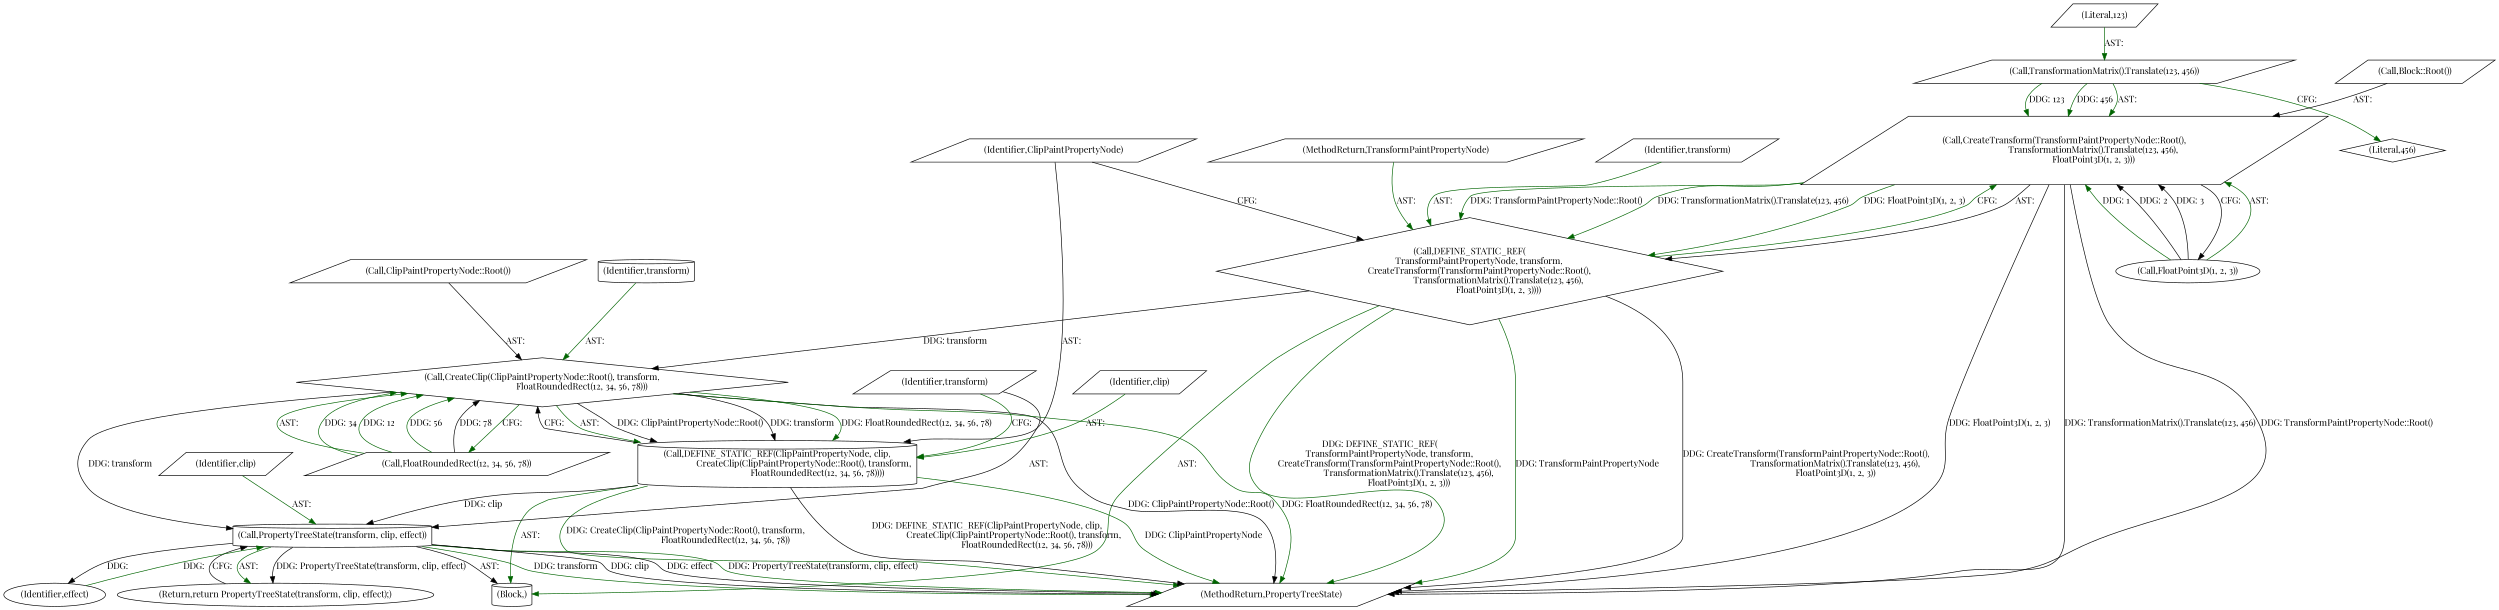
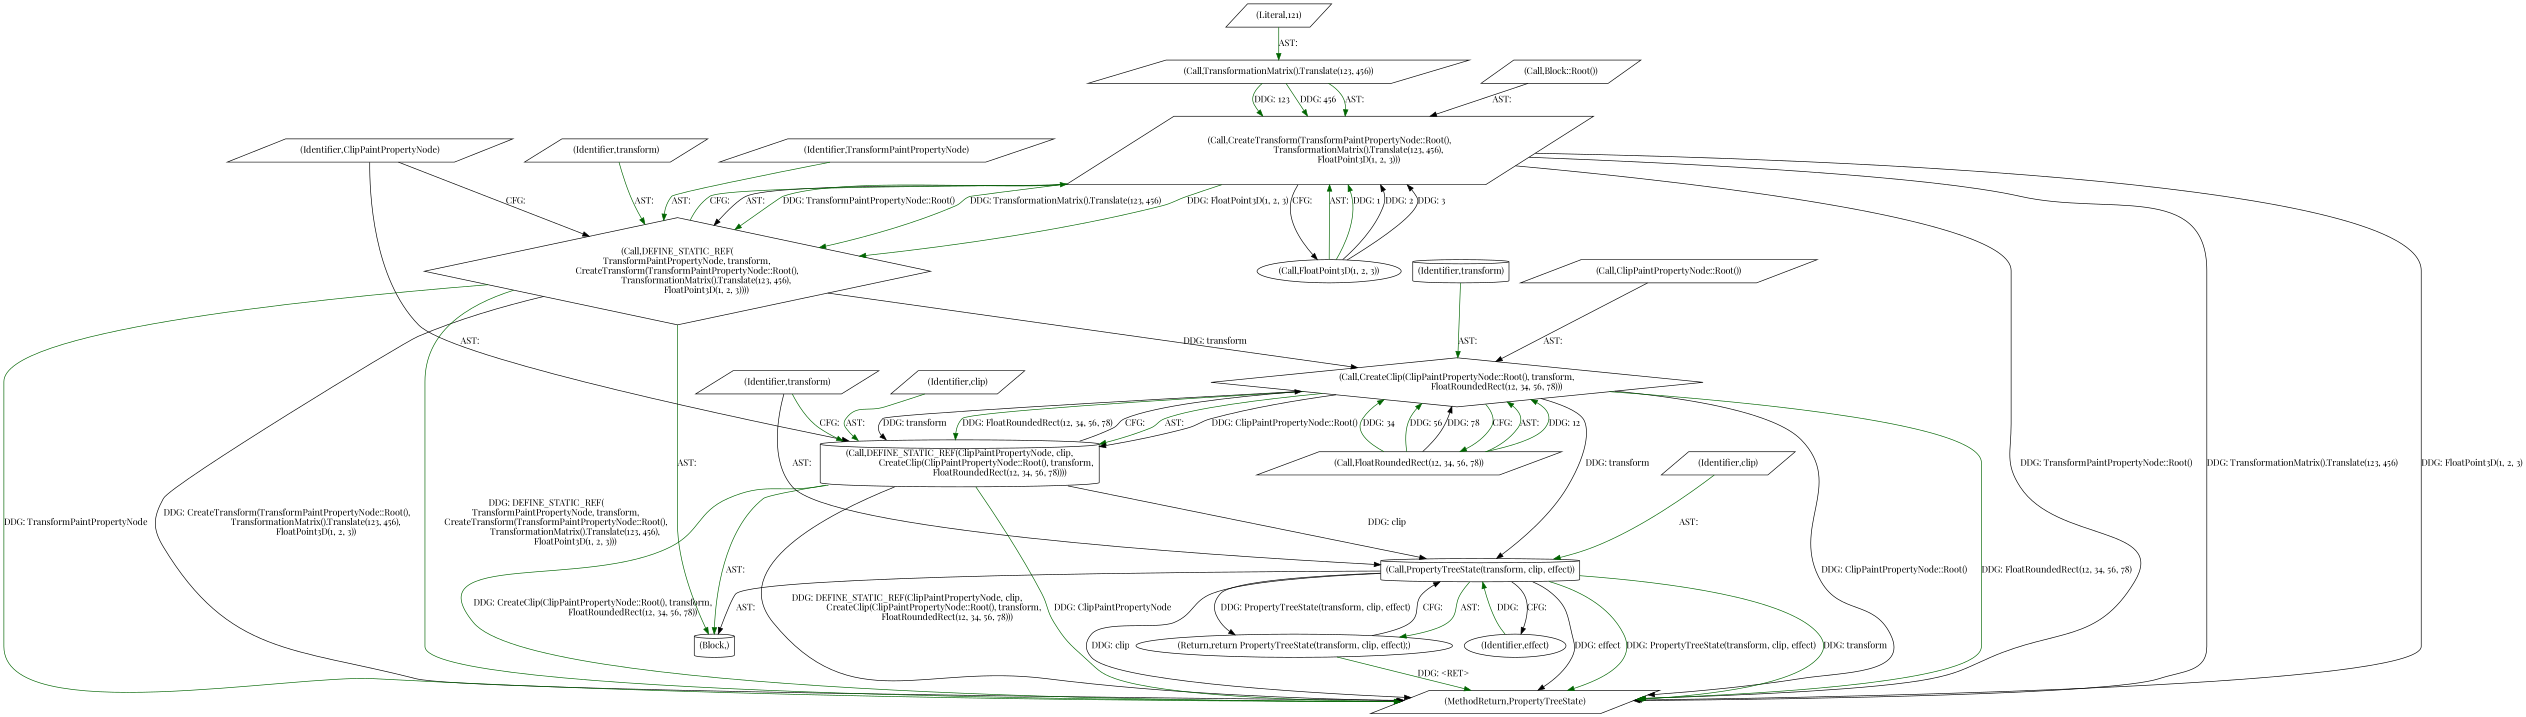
node "(Literal,123)": label "(Literal,123)" -> "(Literal,121)"
node "(MethodReturn,TransformPaintPropertyNode)": label "(MethodReturn,TransformPaintPropertyNode)" -> "(Identifier,TransformPaintPropertyNode)"
node "(Literal,456)": removed
edge "(Call,PropertyTreeState(transform, clip, effect))" -> "(Identifier,effect)": label "DDG: " -> "CFG: "
edge "(Return,return PropertyTreeState(transform, clip, effect);)" -> "(MethodReturn,PropertyTreeState)": added, label "DDG: <RET>"
